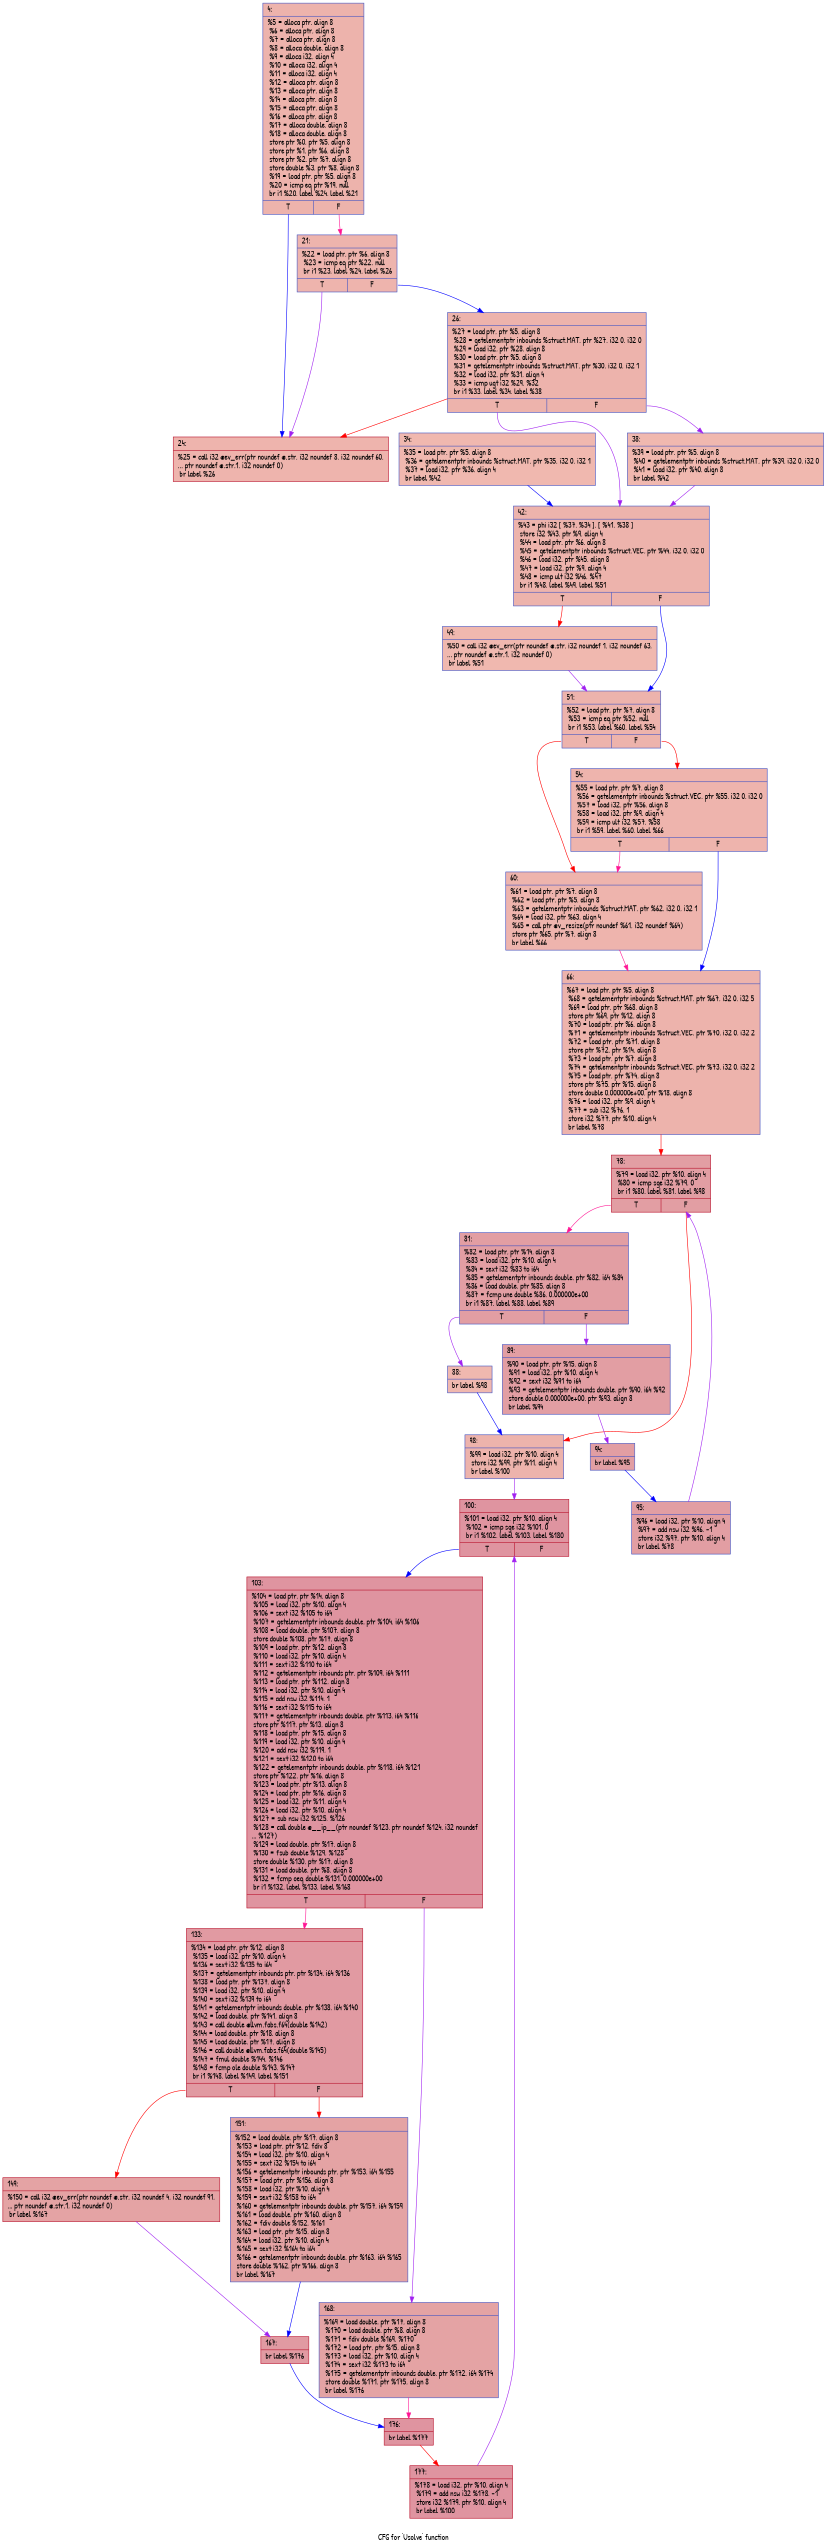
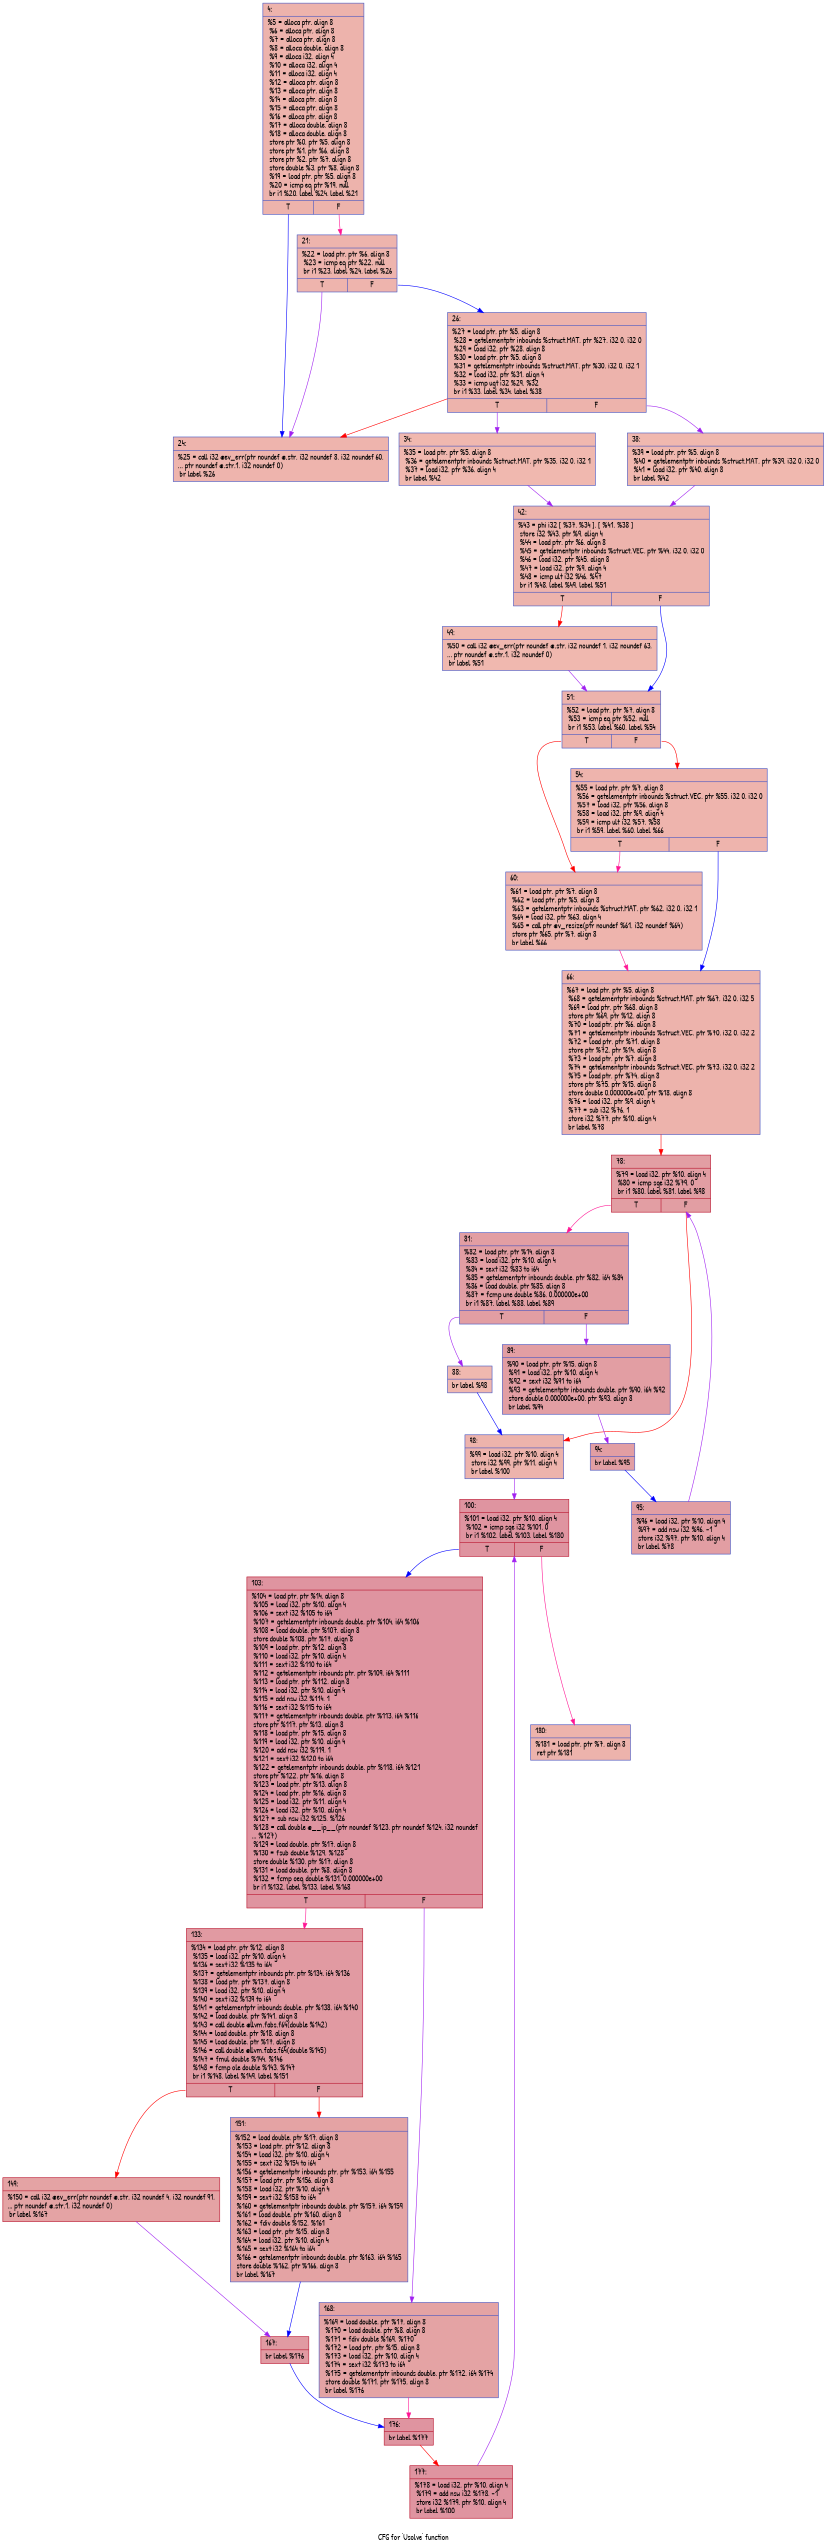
edge "26:" -> "42:": now "26:" -> "34:"
node "24:": color #b70d28ff -> #3d50c3ff
edge "34:" -> "42:": color blue -> purple
node "180:": added
node "151:": text "%153 = load ptr, ptr %12, fdiv 8" -> "%153 = load ptr, ptr %12, align 8"
